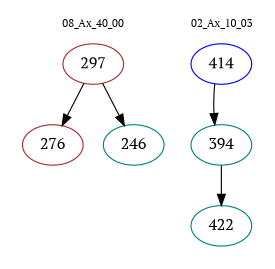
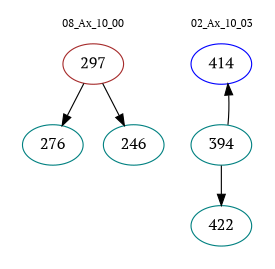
cluster "08_Ax_40_00": label "08_Ax_40_00" -> "08_Ax_10_00"
edge "414" -> "394": reversed
node "276": color brown -> teal
